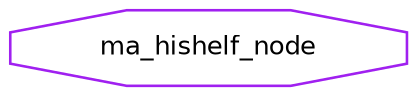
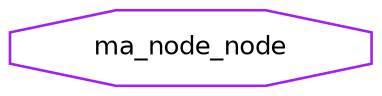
node "ma_hishelf_node": label "ma_hishelf_node" -> "ma_node_node"
